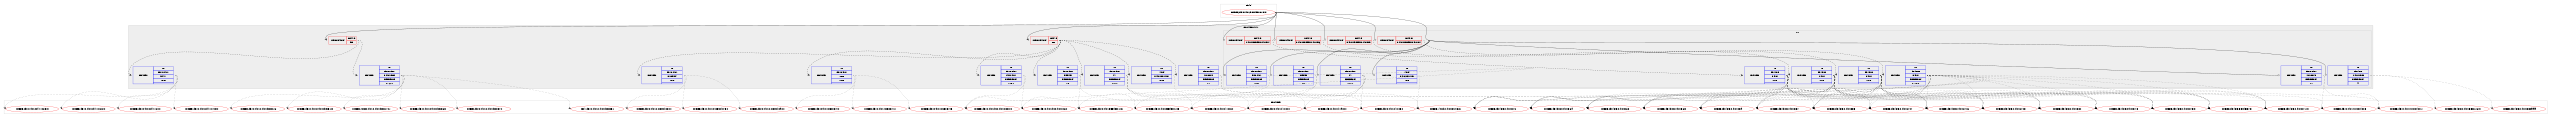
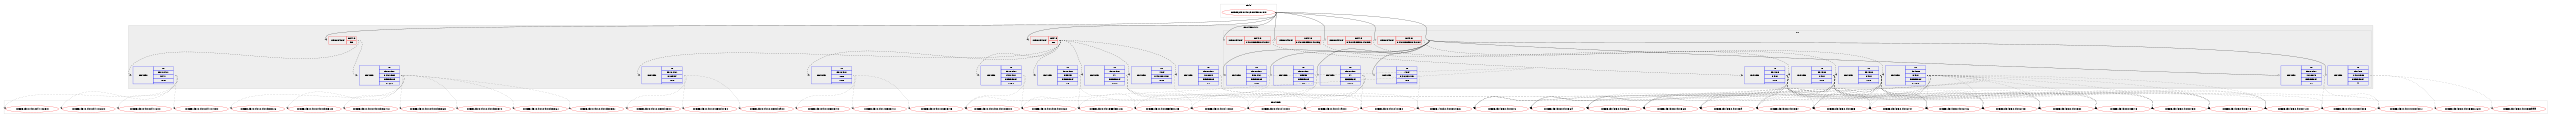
node "portage://nose-python/python-docs-2.7.14": label "portage://nose-python/python-docs-2.7.14" -> "portage://dev-python/python-docs-2.7.14"
node "portage://dev-python/python-docs-3.6.4": added
node "pack://dev-python/python-docs-3.5.4": label "pack://dev-python/python-docs-3.5.4" -> "portage://dev-python/python-docs-3.5.4"
node "portage://dev-lang/python-3.7.3": label "portage://dev-lang/python-3.7.3" -> "portage://dev-lang/none-3.7.3"
node "portage://dev-lang/eventlet-3.7.5": label "portage://dev-lang/eventlet-3.7.5" -> "portage://dev-lang/python-3.7.5"
